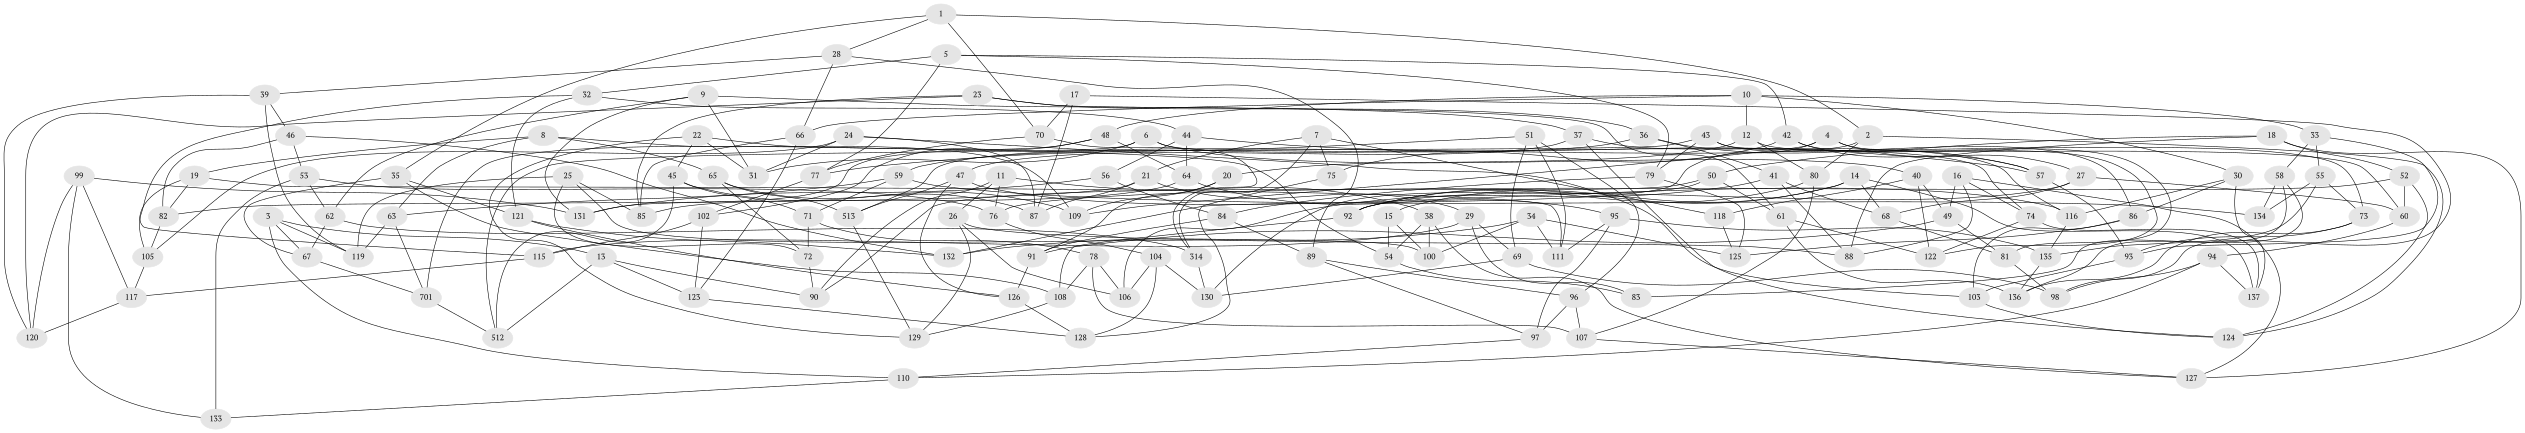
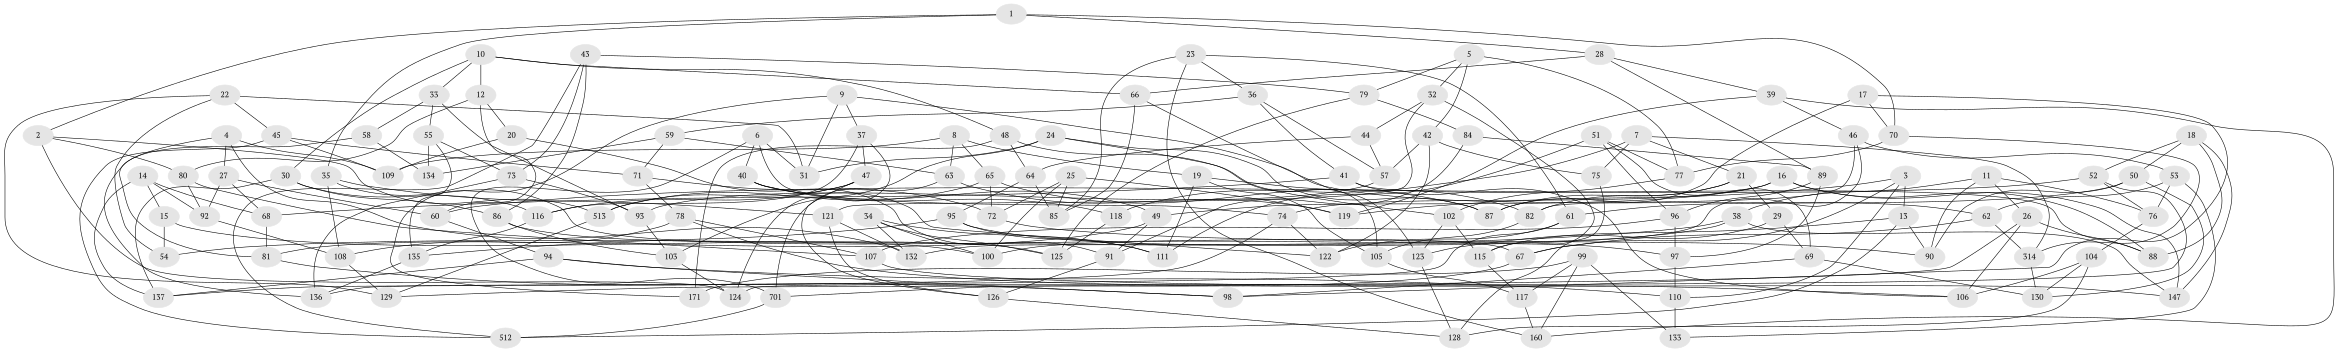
node "56": removed
node "131": label "131" -> "171"
node "83": removed
node "120": label "120" -> "160"
node "127": label "127" -> "147"
